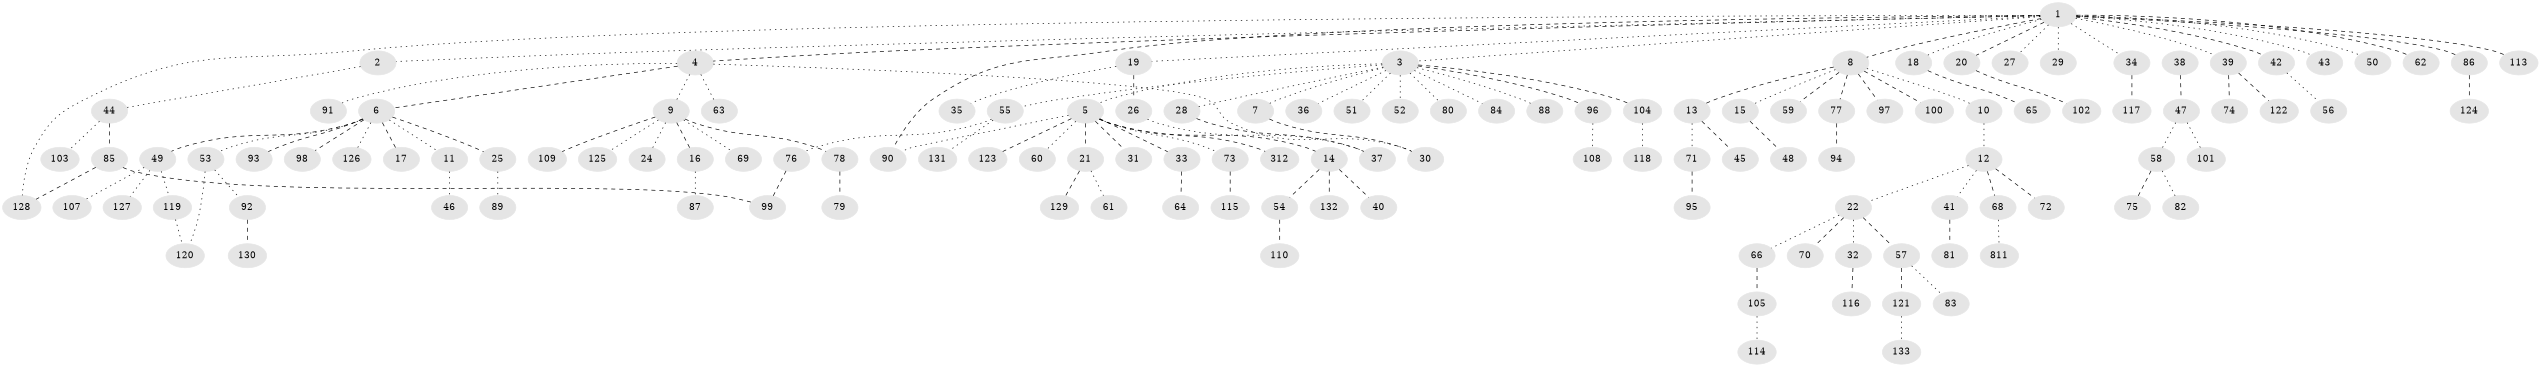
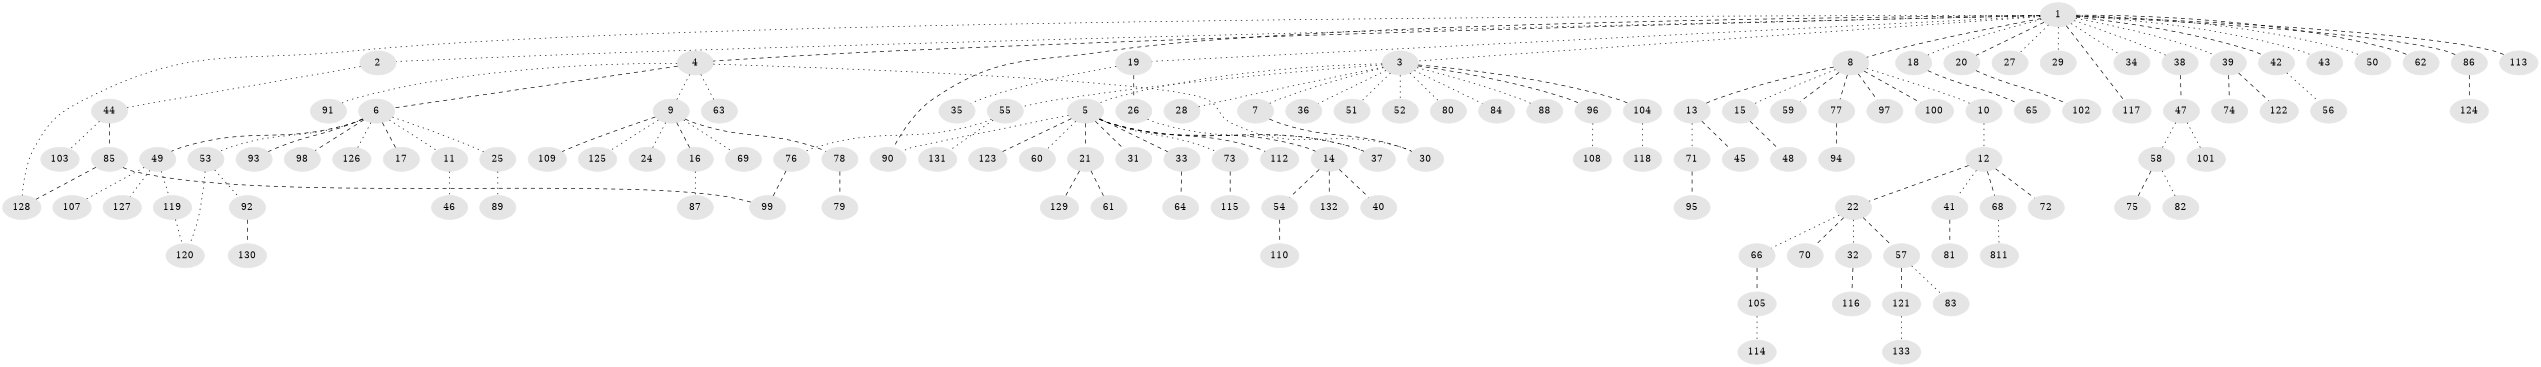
edge "1" -- "38": added
edge "34" -- "117": now "1" -- "117"
edge "6" -- "25": style dashed -> dotted
edge "28" -- "37": now "5" -- "37"
node "312": label "312" -> "112"
edge "21" -- "61": style dotted -> dashed
edge "12" -- "22": style dotted -> dashed
